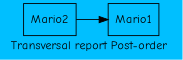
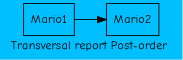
edge "Mario2" -> "Mario1": reversed
